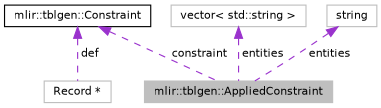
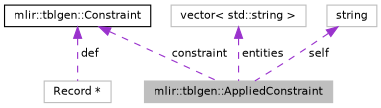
edge "mlir::tblgen::AppliedConstraint" -> "string": label " entities" -> " self"
